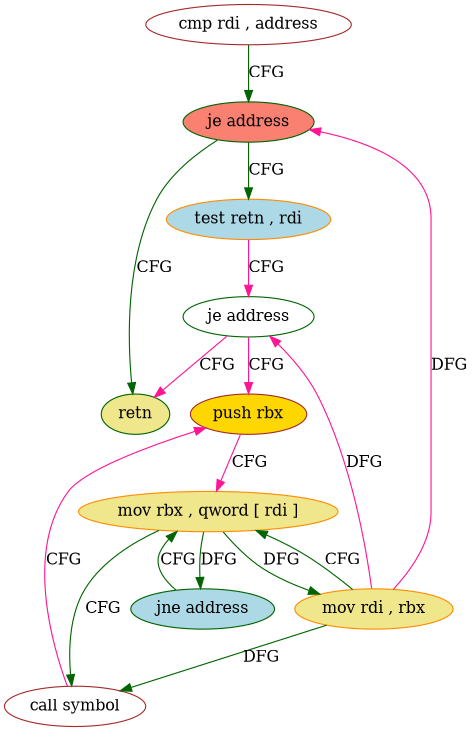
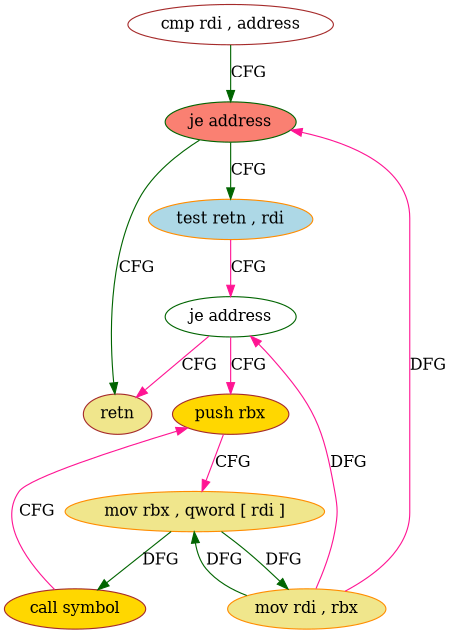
node "retn": color darkgreen -> brown
edge "mov rdi , rbx" -> "mov rbx , qword [ rdi ]": label "CFG" -> "DFG"
edge "mov rbx , qword [ rdi ]" -> "call symbol": label "CFG" -> "DFG"
node "jne address": removed
edge "mov rdi , rbx" -> "call symbol": removed, label "DFG"
node "call symbol": fillcolor white -> gold
